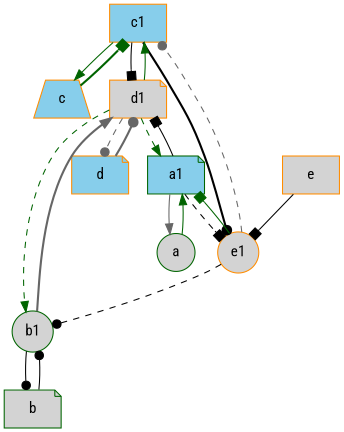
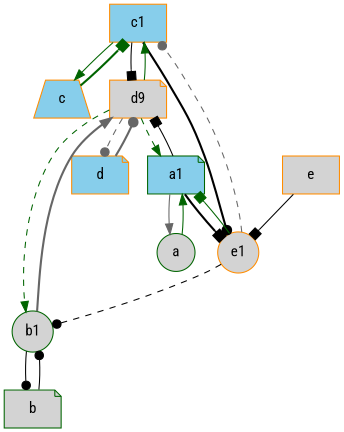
node "d1": label "d1" -> "d9"
edge "a1" -> "e1": style dashed -> bold
